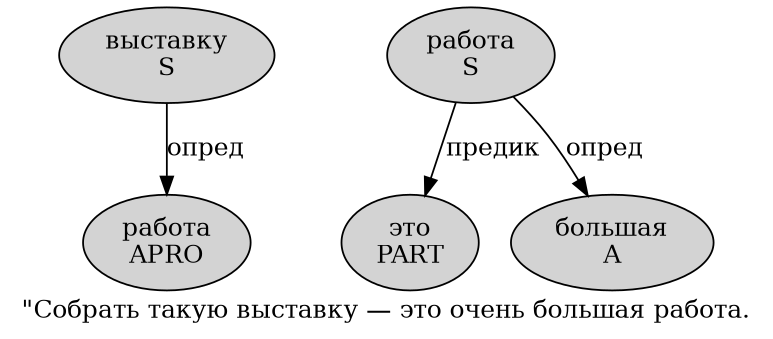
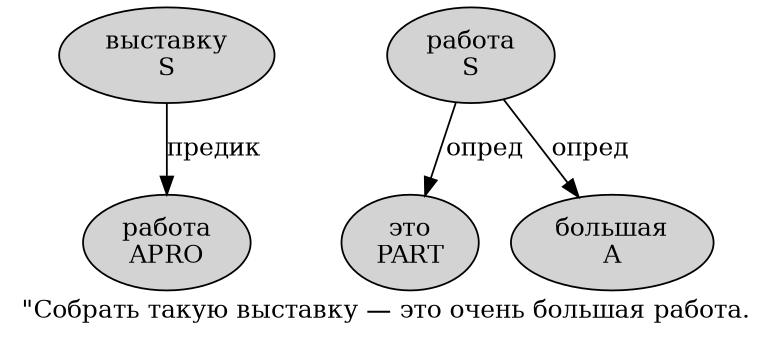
edge "выставку S" -> "работа APRO": label "опред" -> "предик"
edge "работа S" -> "это PART": label "предик" -> "опред"
